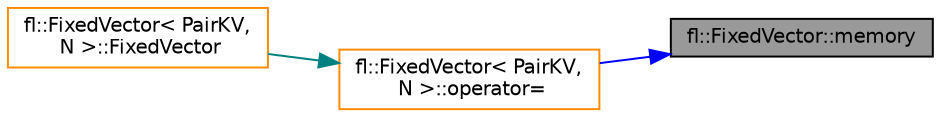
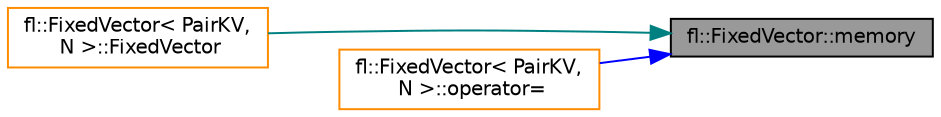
edge "fl::FixedVector< PairKV, N >::FixedVector" -> "fl::FixedVector< PairKV, N >::operator=": now "fl::FixedVector< PairKV, N >::FixedVector" -> "fl::FixedVector::memory"
